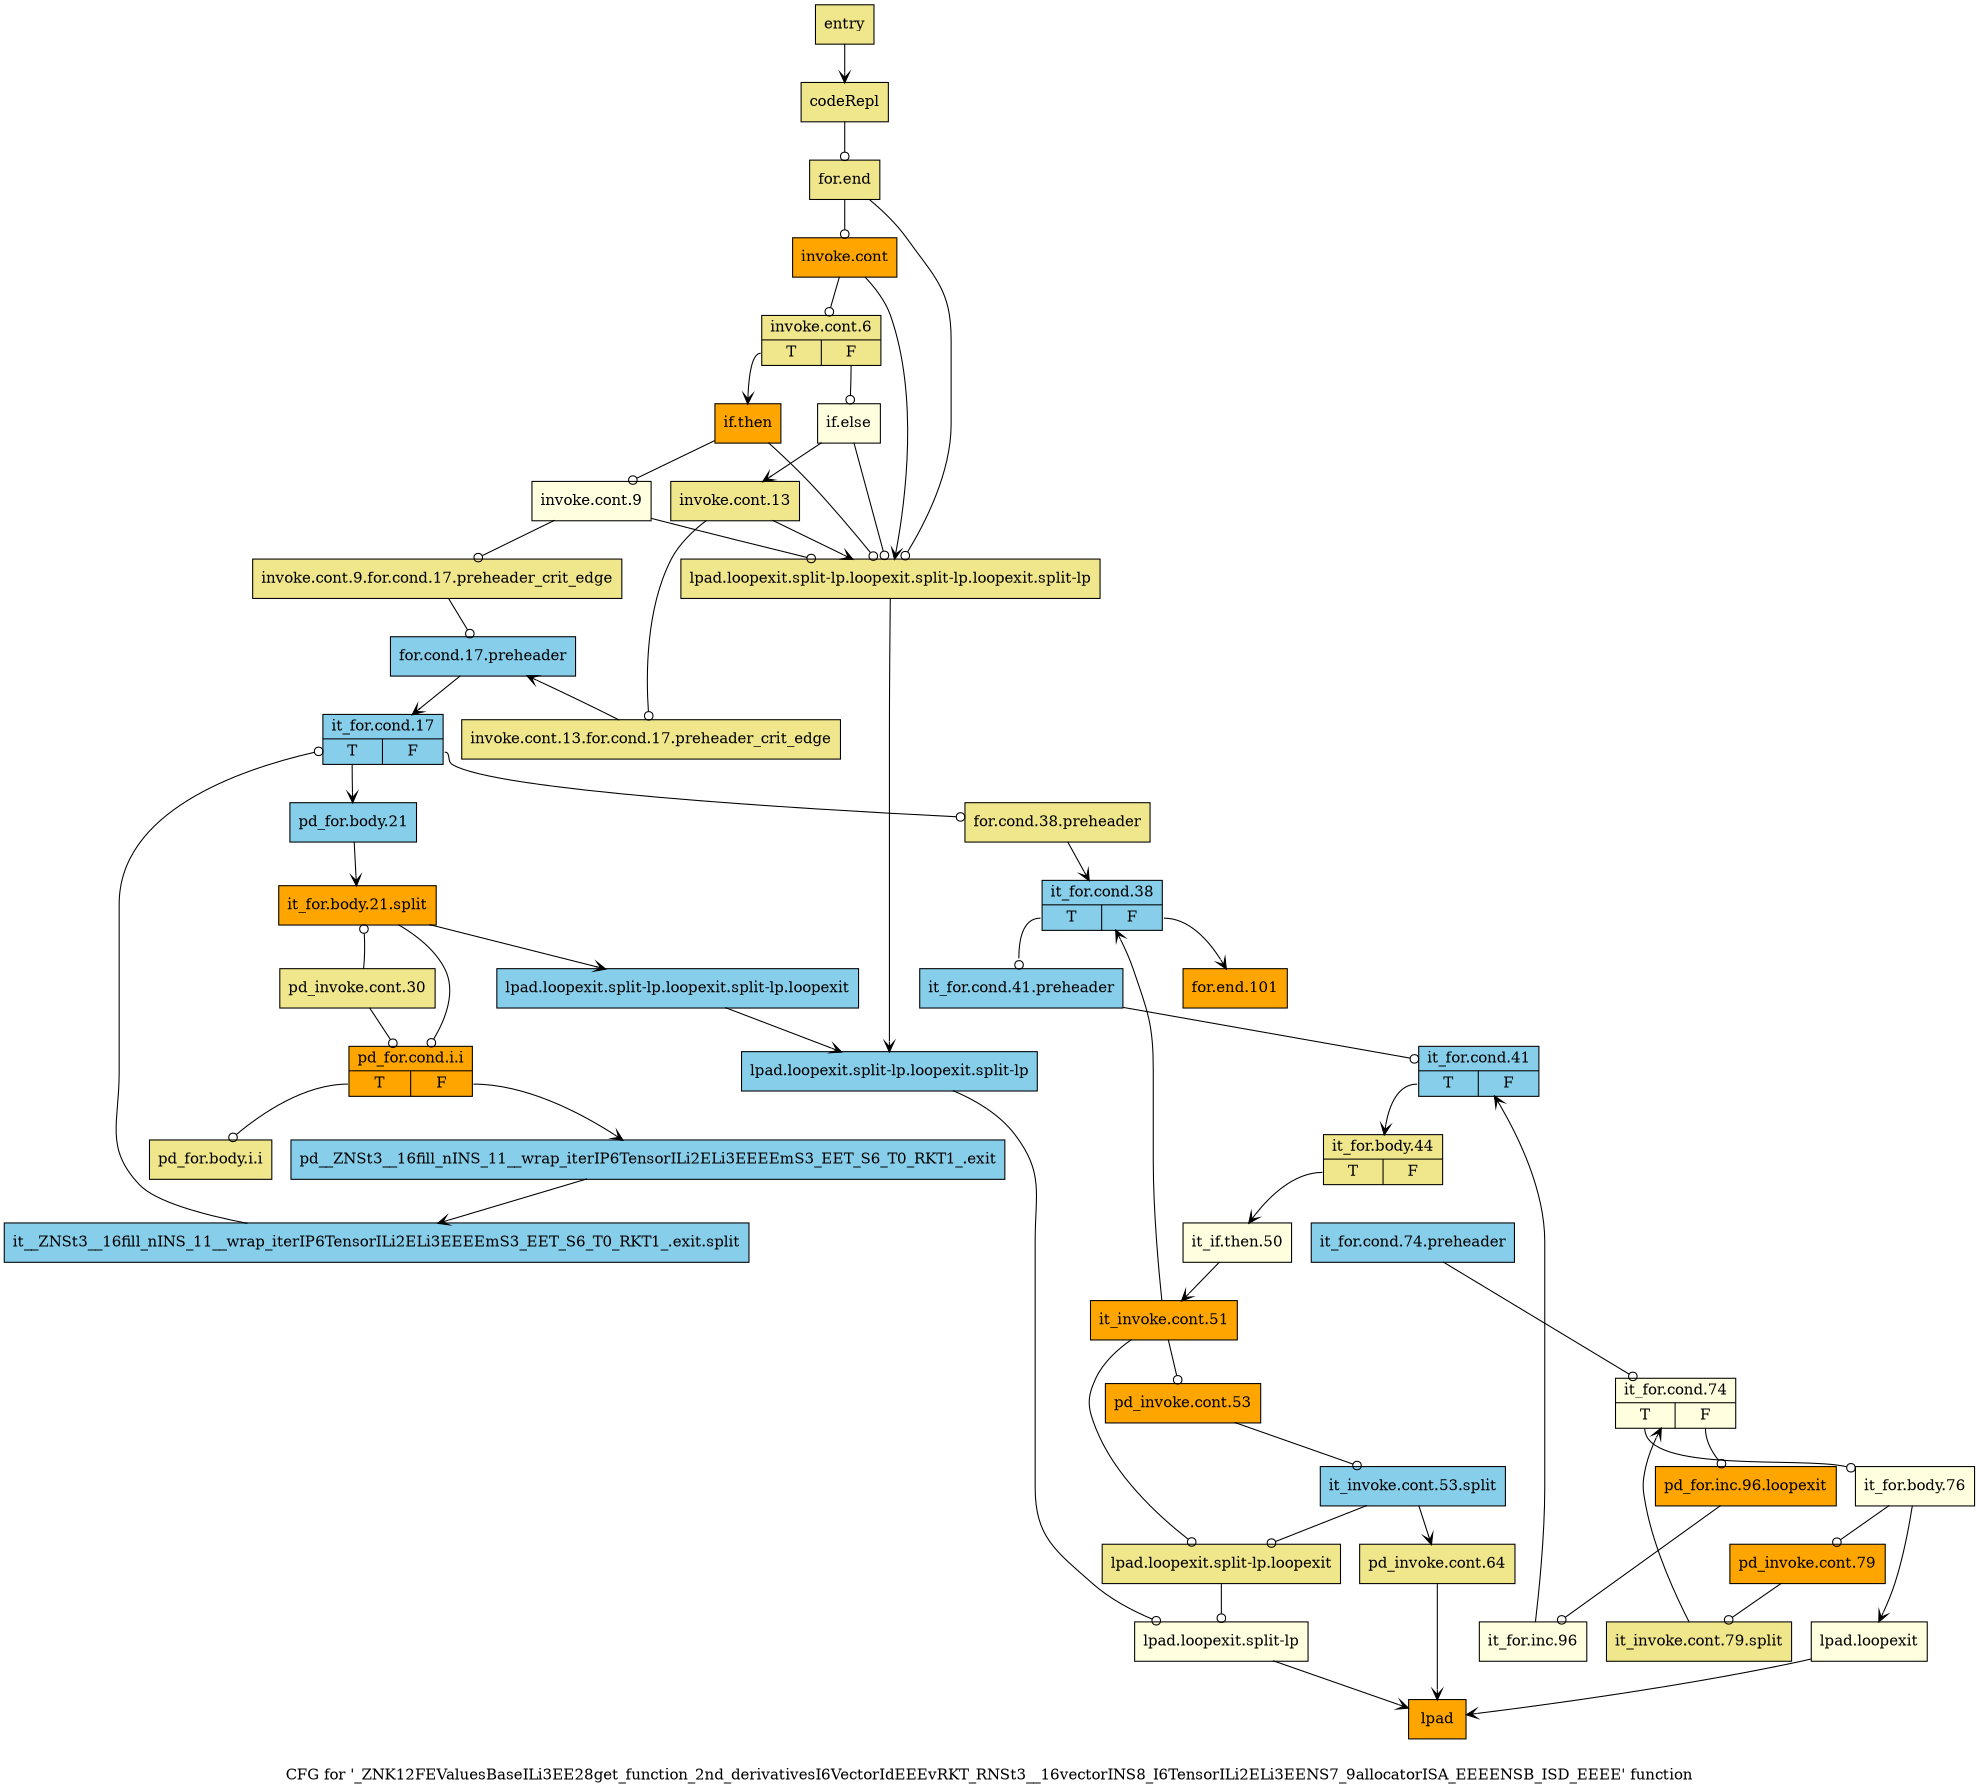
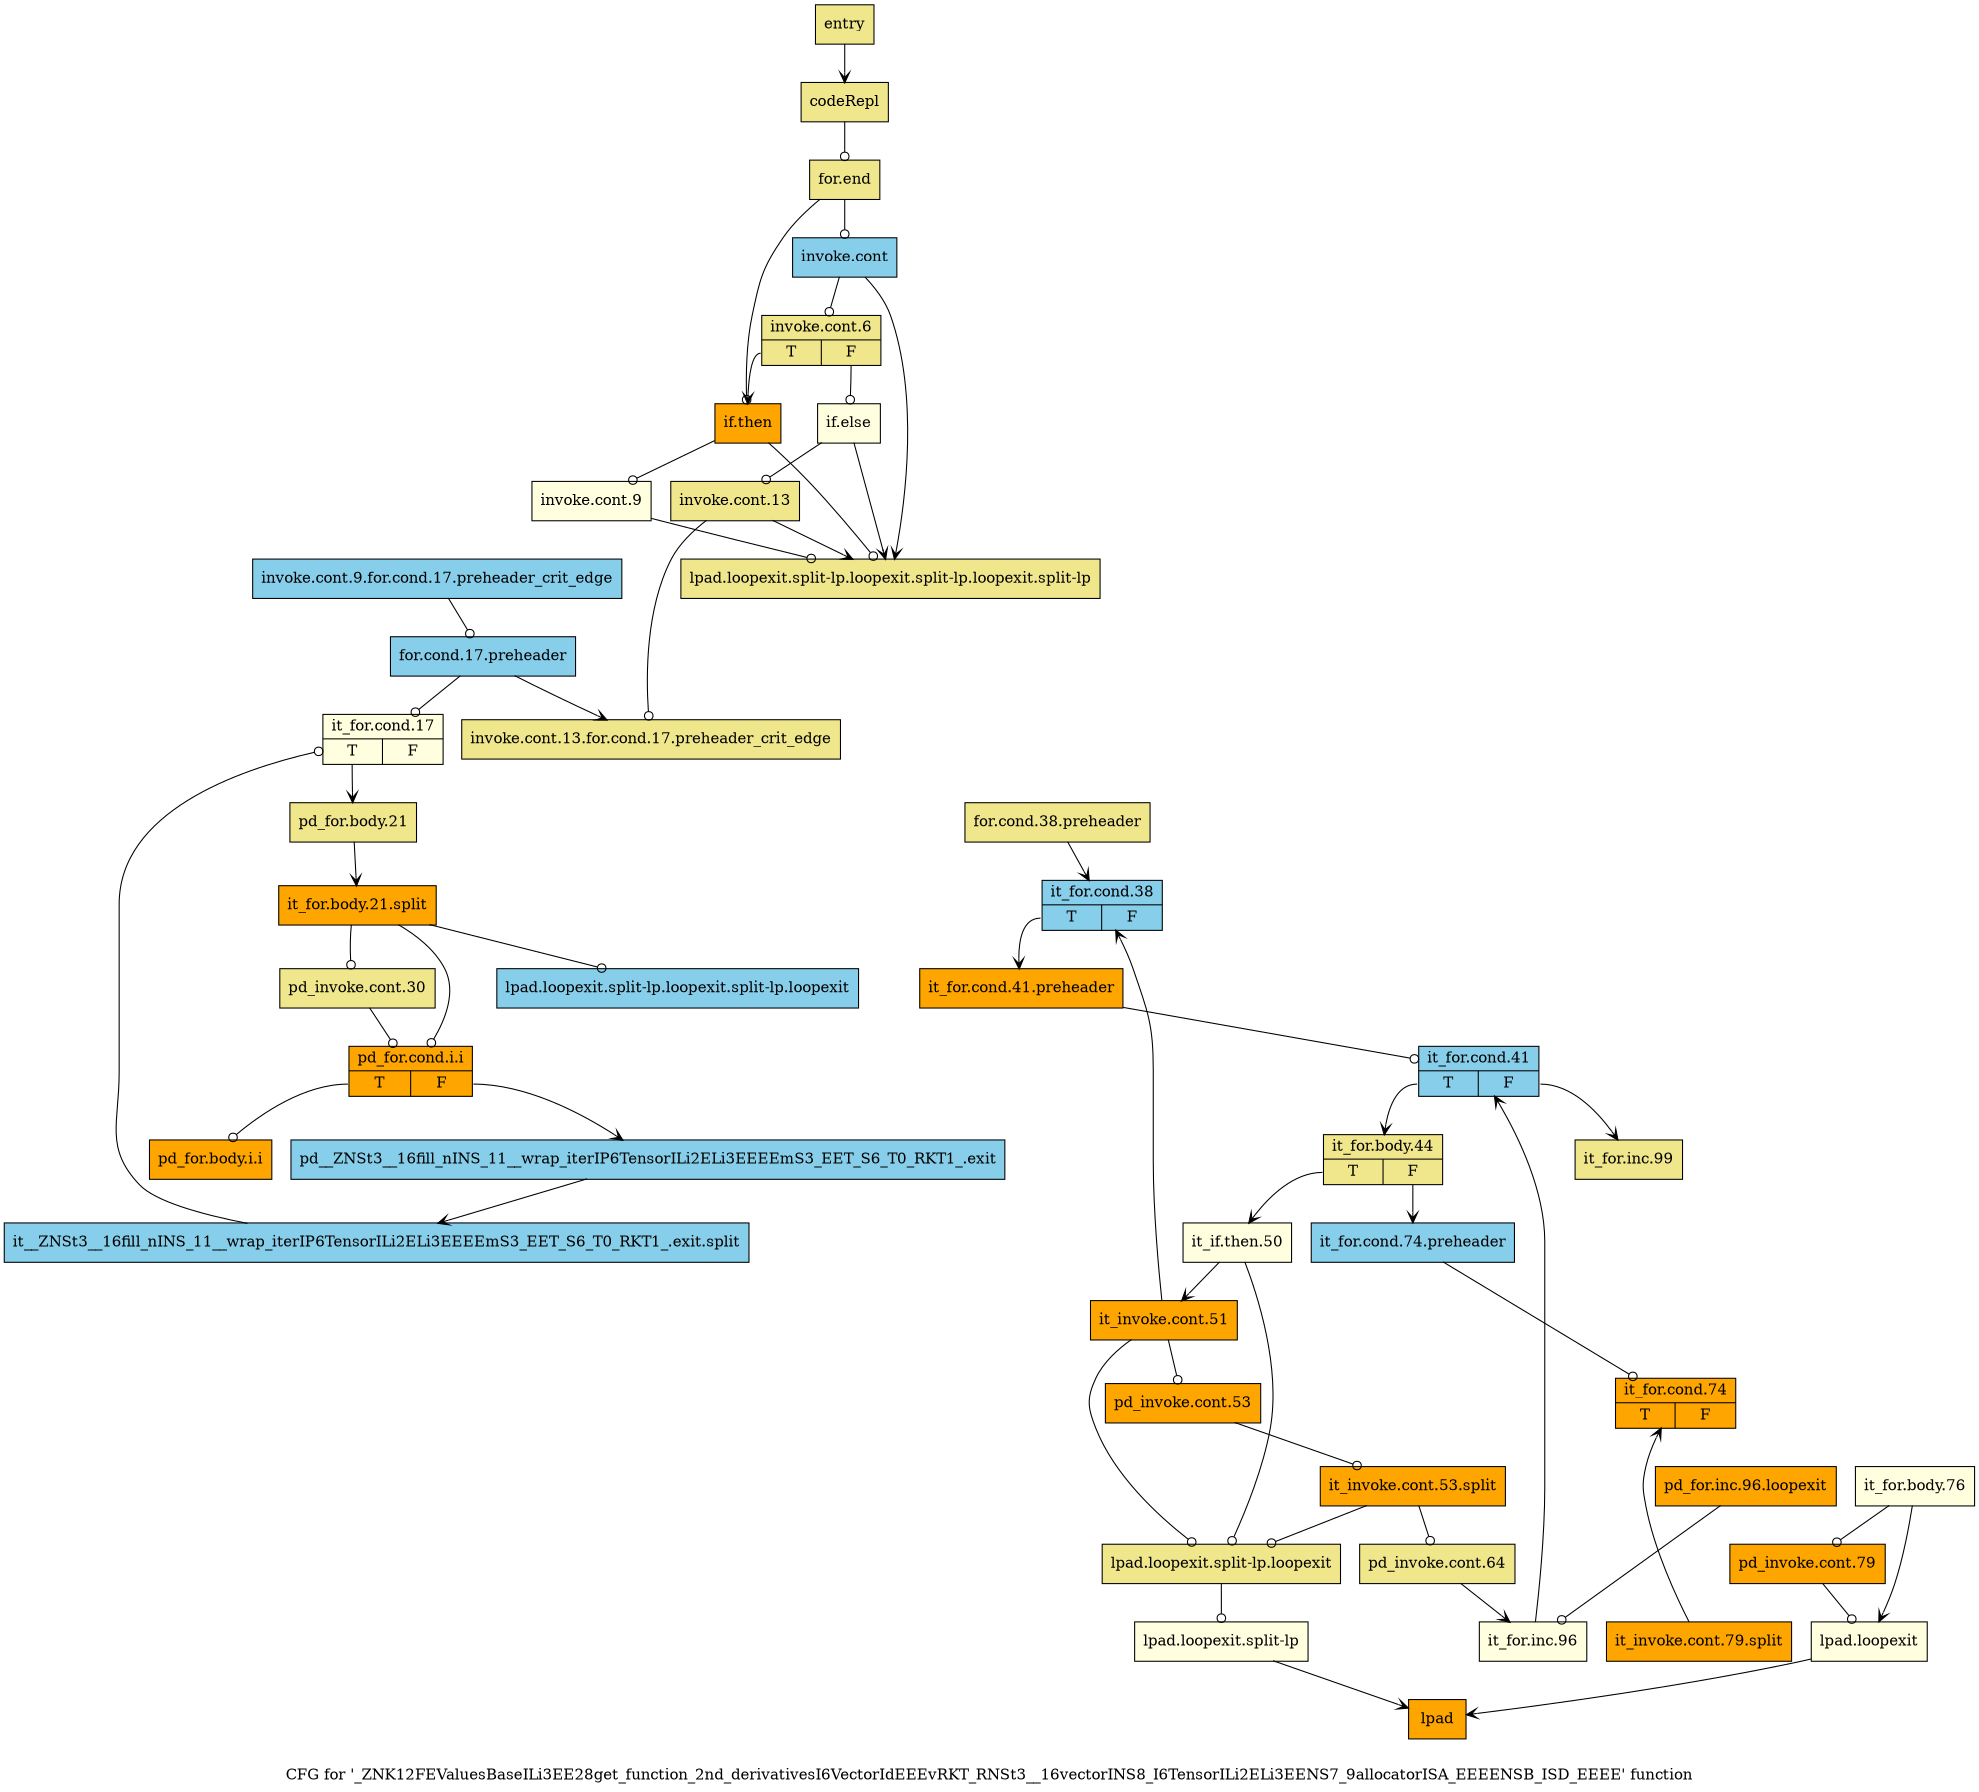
node "invoke.cont": fillcolor orange -> skyblue
edge "for.end" -> "lpad.loopexit.split-lp.loopexit.split-lp.loopexit.split-lp": now "for.end" -> "if.then"
edge "if.else" -> "invoke.cont.13": arrowhead vee -> odot
edge "if.else" -> "lpad.loopexit.split-lp.loopexit.split-lp.loopexit.split-lp": arrowhead odot -> vee
edge "invoke.cont.9" -> "invoke.cont.9.for.cond.17.preheader_crit_edge": removed
node "invoke.cont.9.for.cond.17.preheader_crit_edge": fillcolor khaki -> skyblue
edge "for.cond.17.preheader" -> "it_for.cond.17": arrowhead vee -> odot
edge "invoke.cont.13.for.cond.17.preheader_crit_edge" -> "for.cond.17.preheader": reversed
node "it_for.cond.17": fillcolor skyblue -> lightyellow
edge "it_for.cond.17" -> "for.cond.38.preheader": removed
node "pd_for.body.21": fillcolor skyblue -> khaki
edge "it_for.cond.38" -> "it_for.cond.41.preheader": arrowhead odot -> vee
edge "it_for.body.21.split" -> "lpad.loopexit.split-lp.loopexit.split-lp.loopexit": arrowhead vee -> odot
edge "pd_invoke.cont.30" -> "it_for.body.21.split": reversed
node "it_for.cond.41.preheader": fillcolor skyblue -> orange
node "for.end.101": removed
node "lpad.loopexit.split-lp.loopexit.split-lp": removed
node "pd_for.body.i.i": fillcolor khaki -> orange
node "it_for.inc.99": added
edge "it_for.body.44" -> "it_for.cond.74.preheader": added
edge "it_if.then.50" -> "lpad.loopexit.split-lp.loopexit": added
node "it_for.cond.74": fillcolor lightyellow -> orange
edge "it_for.cond.74" -> "pd_for.inc.96.loopexit": removed
edge "it_for.cond.74" -> "it_for.body.76": removed
node "it_invoke.cont.53.split": fillcolor skyblue -> orange
edge "it_invoke.cont.53.split" -> "pd_invoke.cont.64": arrowhead vee -> odot
edge "pd_invoke.cont.79" -> "it_invoke.cont.79.split": now "pd_invoke.cont.79" -> "lpad.loopexit"
edge "pd_invoke.cont.64" -> "lpad": now "pd_invoke.cont.64" -> "it_for.inc.96"
node "it_invoke.cont.79.split": fillcolor khaki -> orange
